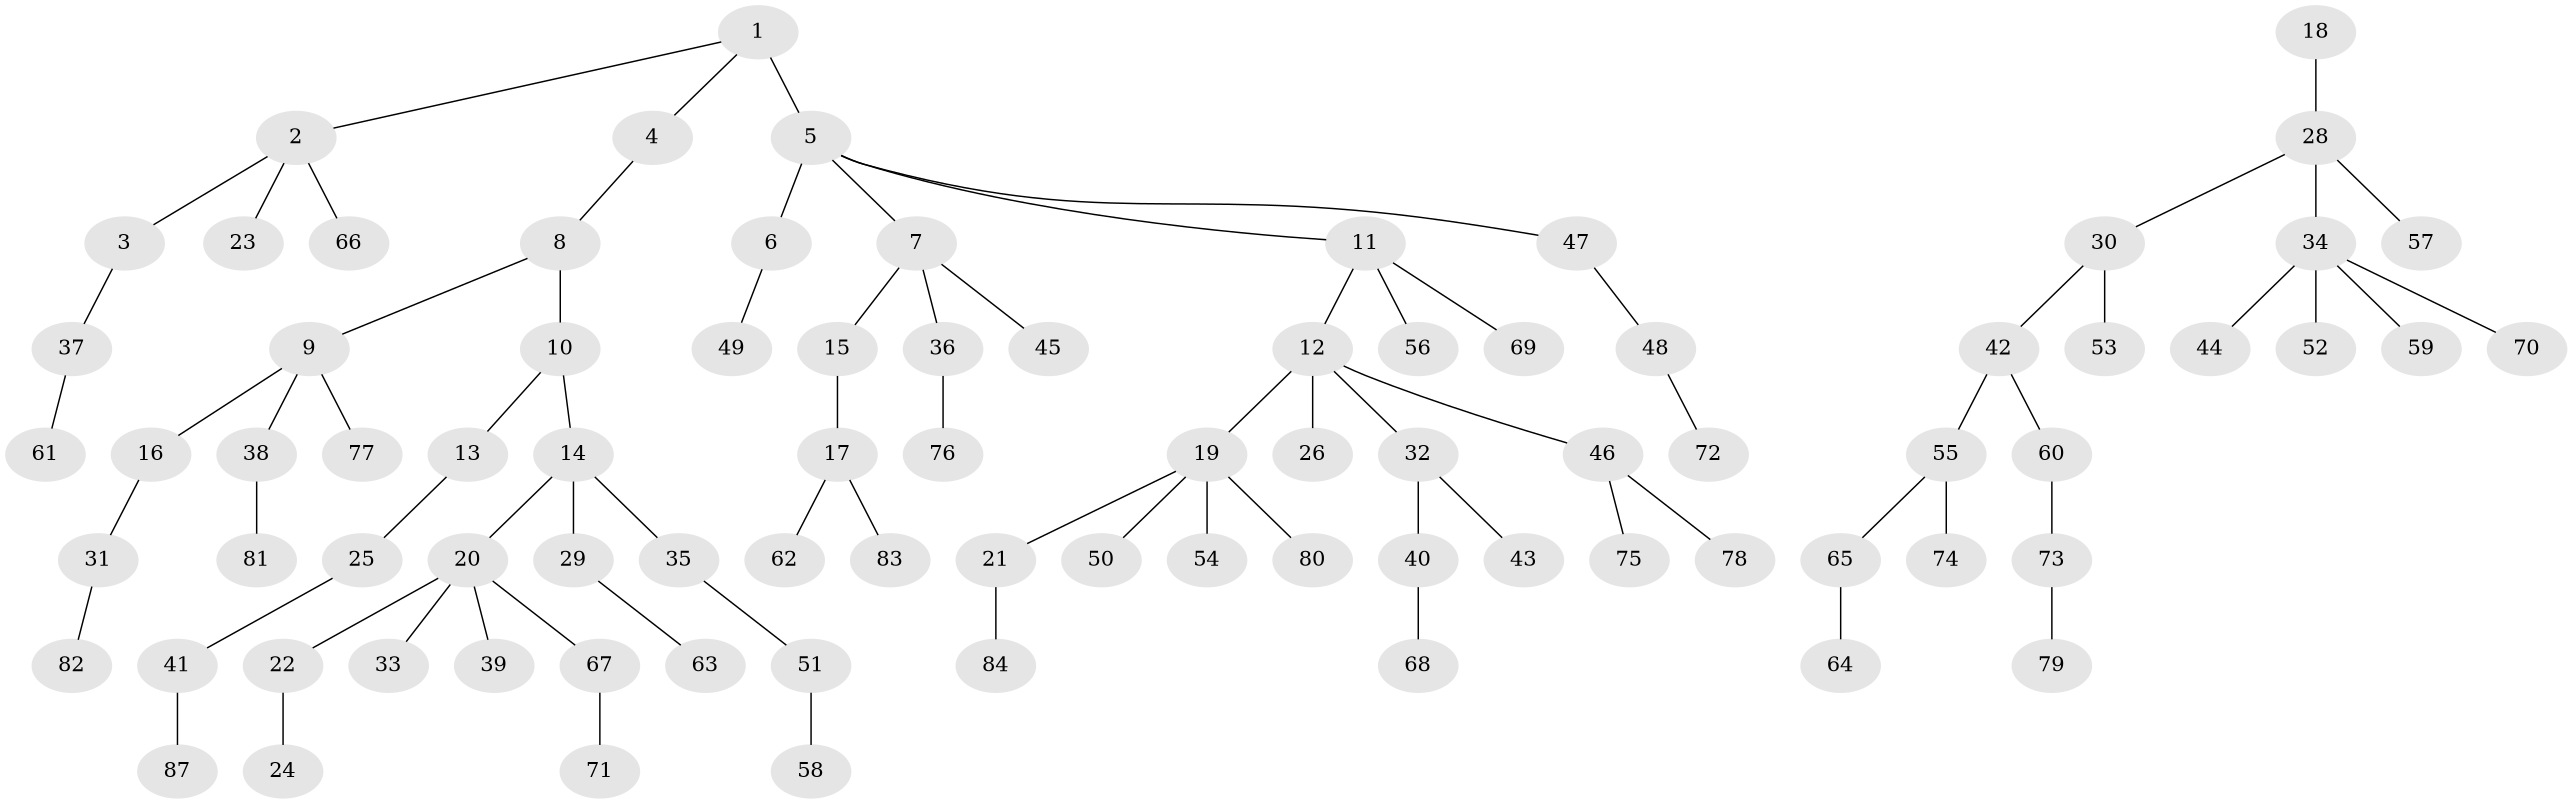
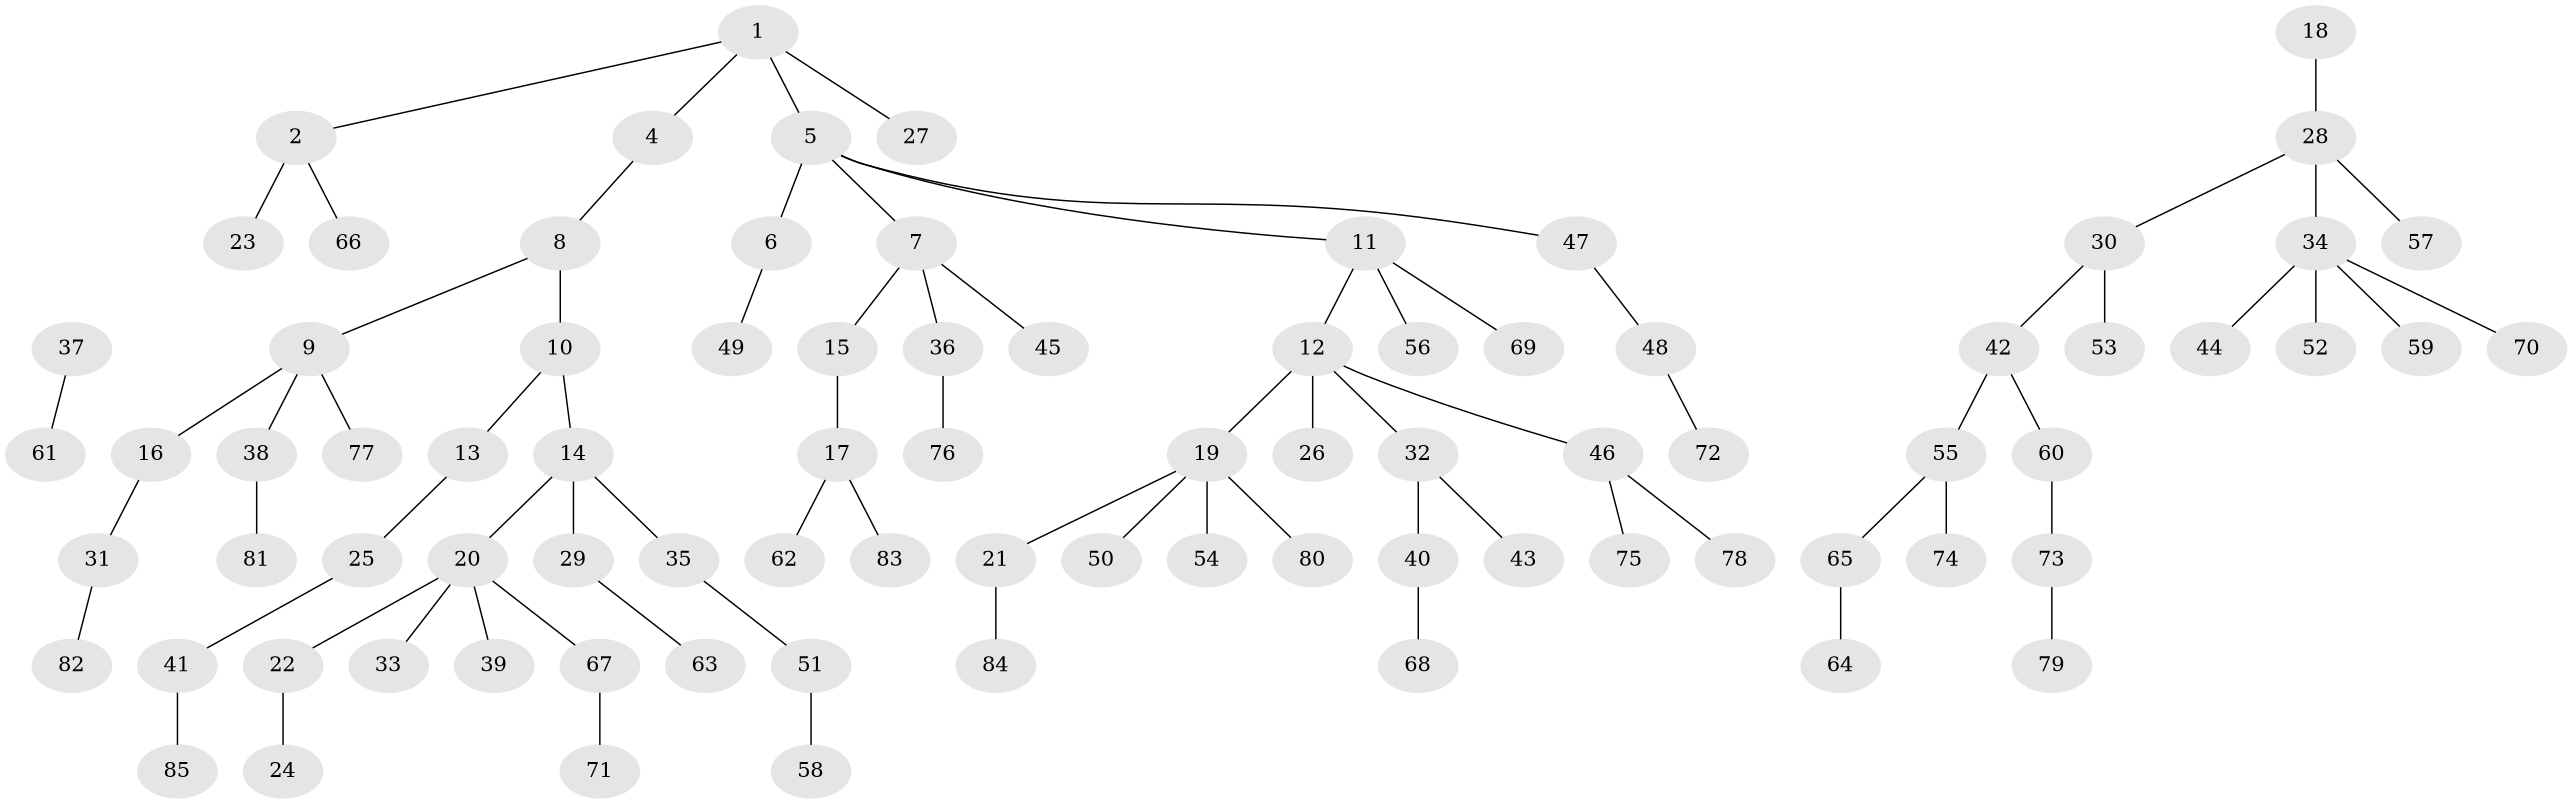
node "27": added
node "3": removed
node "87": label "87" -> "85"
